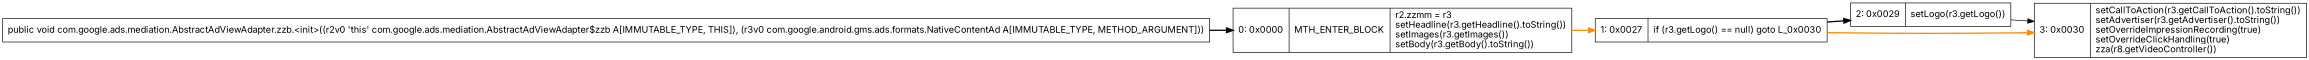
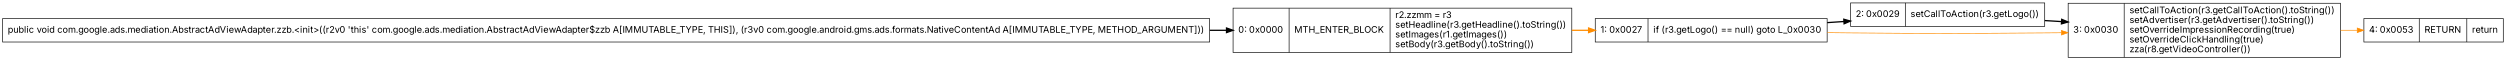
node "2: 0x0029": text "setLogo(r3.getLogo())" -> "setCallToAction(r3.getLogo())"
edge "2: 0x0029" -> "3: 0x0030": style solid -> bold
node "4: 0x0053": added
edge "1: 0x0027" -> "3: 0x0030": style bold -> solid
node "0: 0x0000": text "setImages(r3.getImages())" -> "setImages(r1.getImages())"
